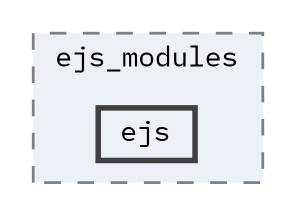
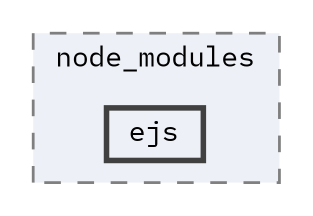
cluster "ejs_modules": label "ejs_modules" -> "node_modules"
